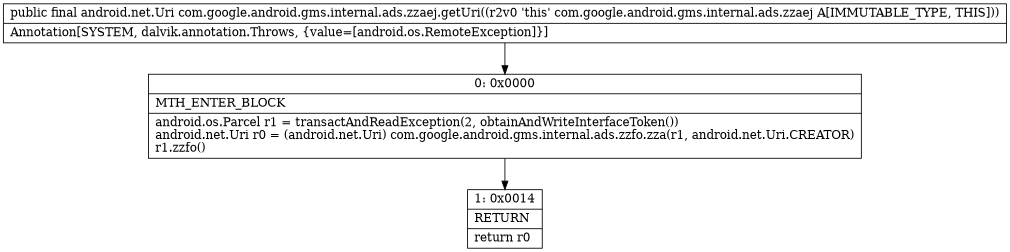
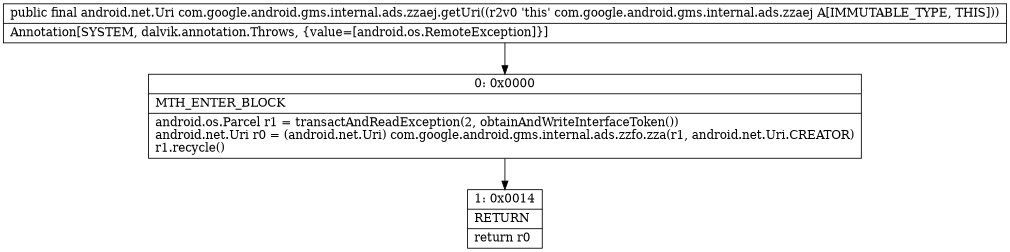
node "0: 0x0000": text "r1.zzfo()" -> "r1.recycle()"
